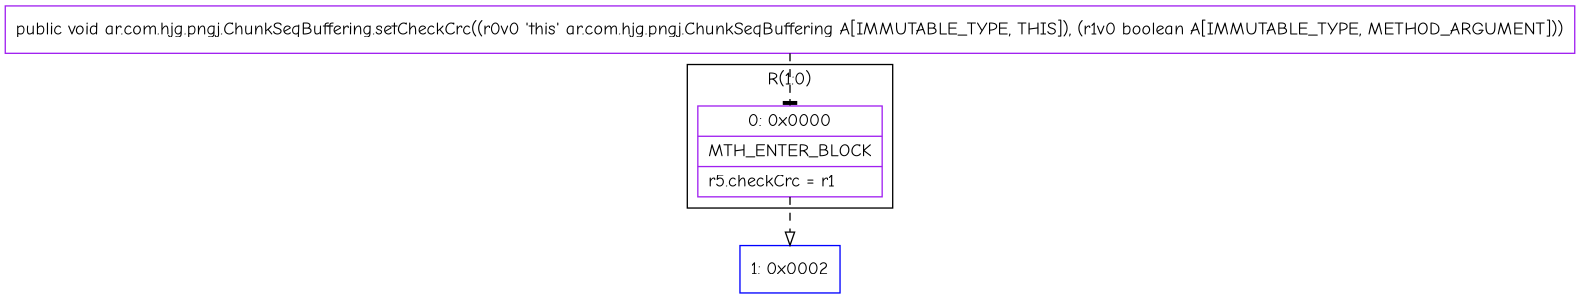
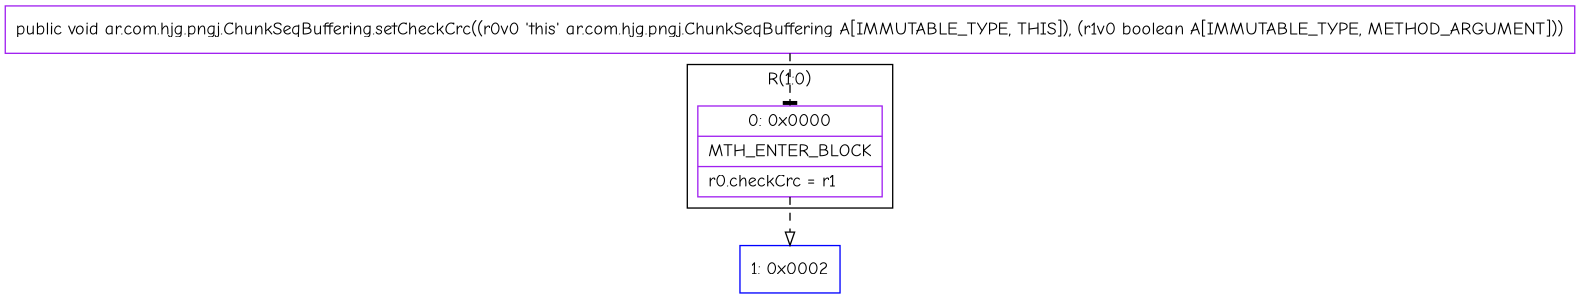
node "0: 0x0000": text "r5.checkCrc = r1" -> "r0.checkCrc = r1"
